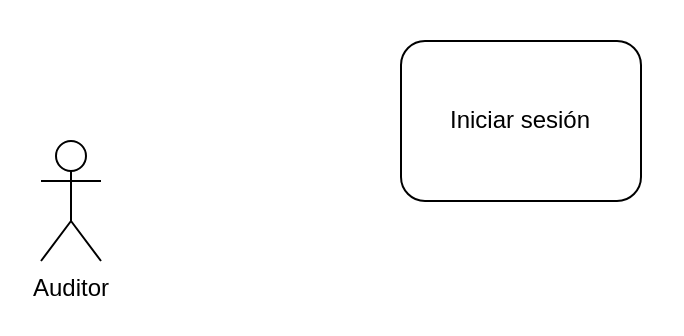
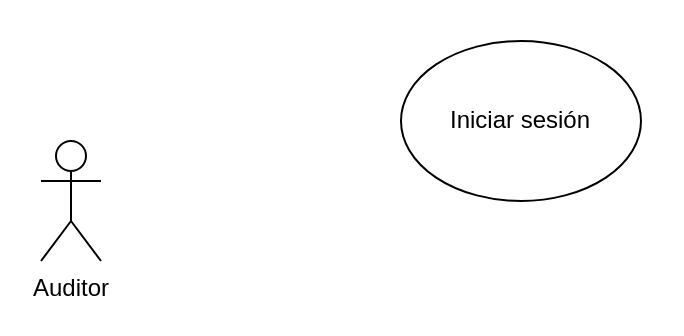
node "Iniciar sesión": shape rounded rectangle -> ellipse
